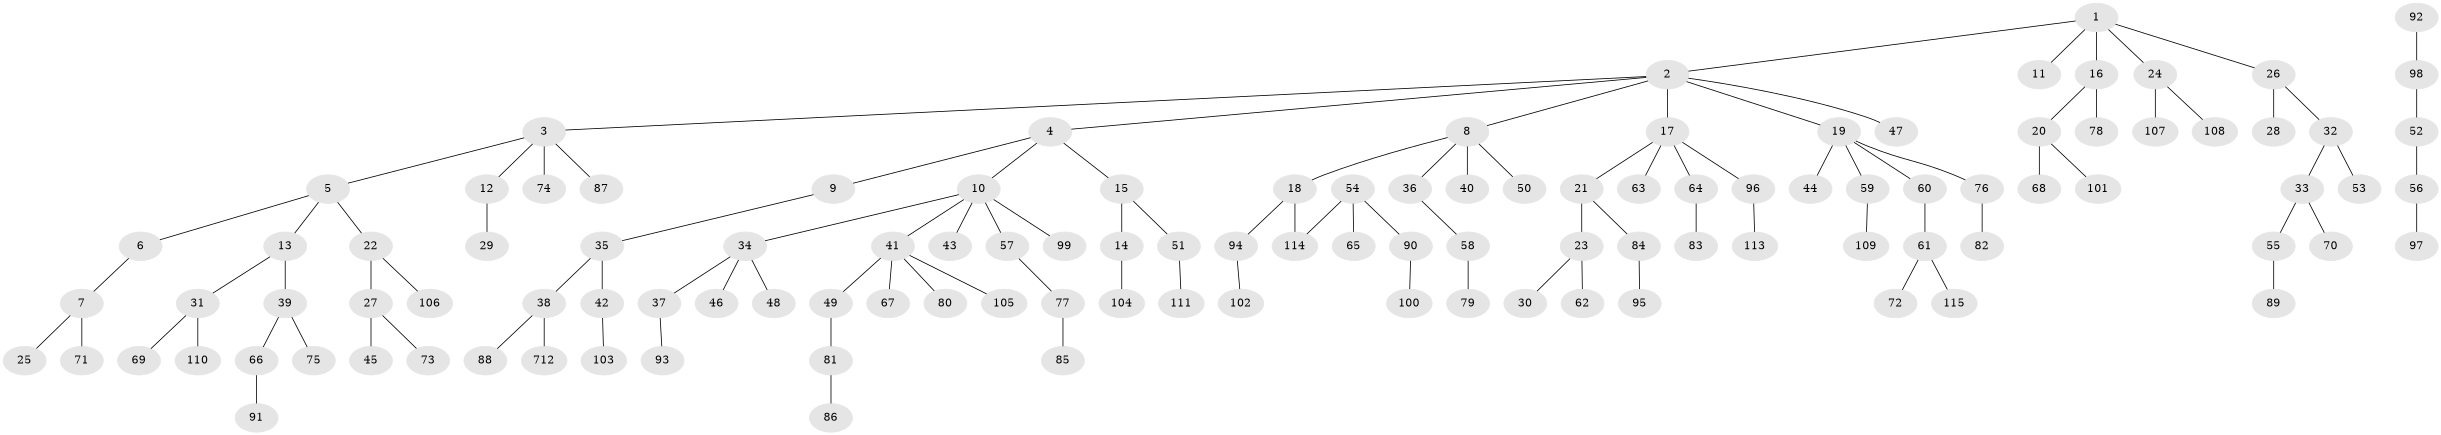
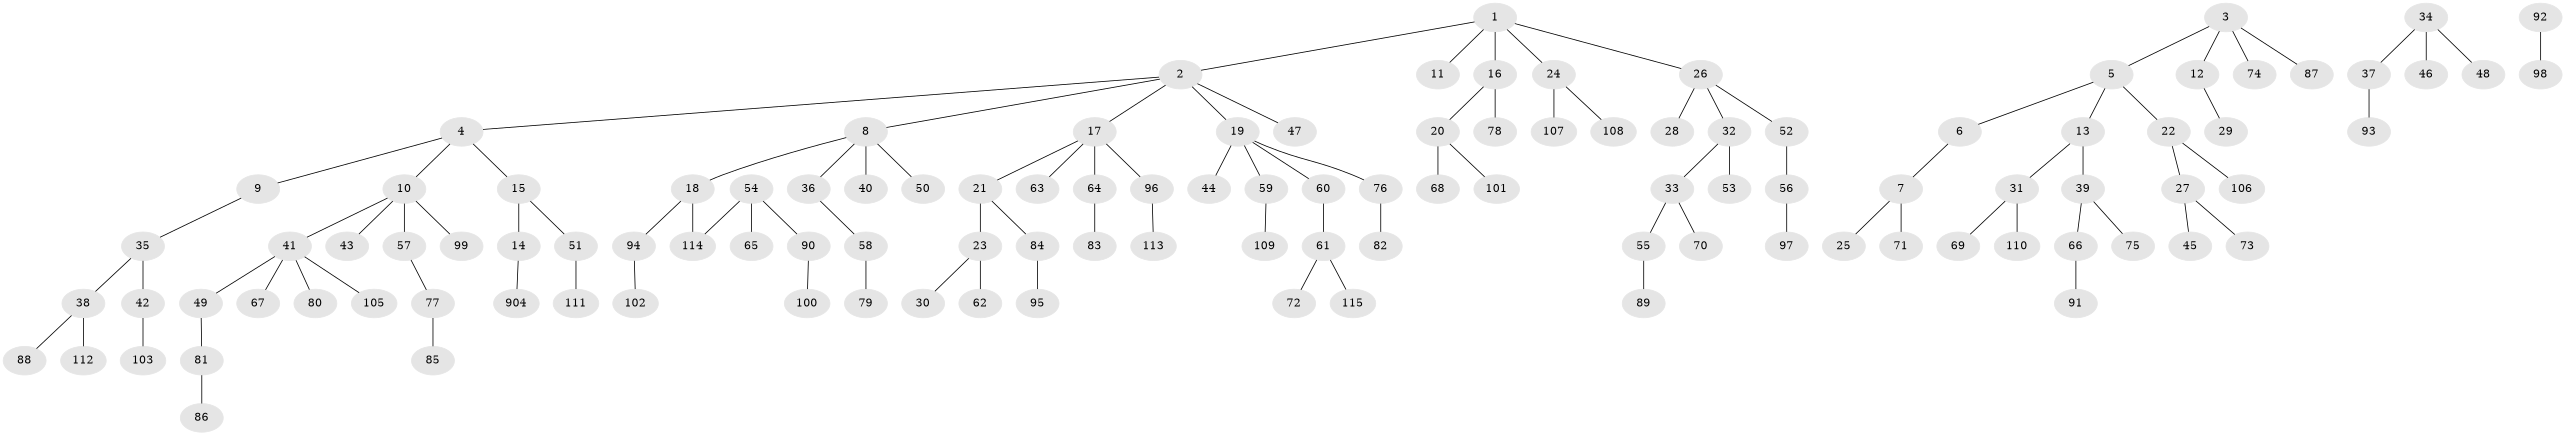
edge "2" -- "3": removed
edge "98" -- "52": now "26" -- "52"
edge "10" -- "34": removed
node "104": label "104" -> "904"
node "712": label "712" -> "112"
